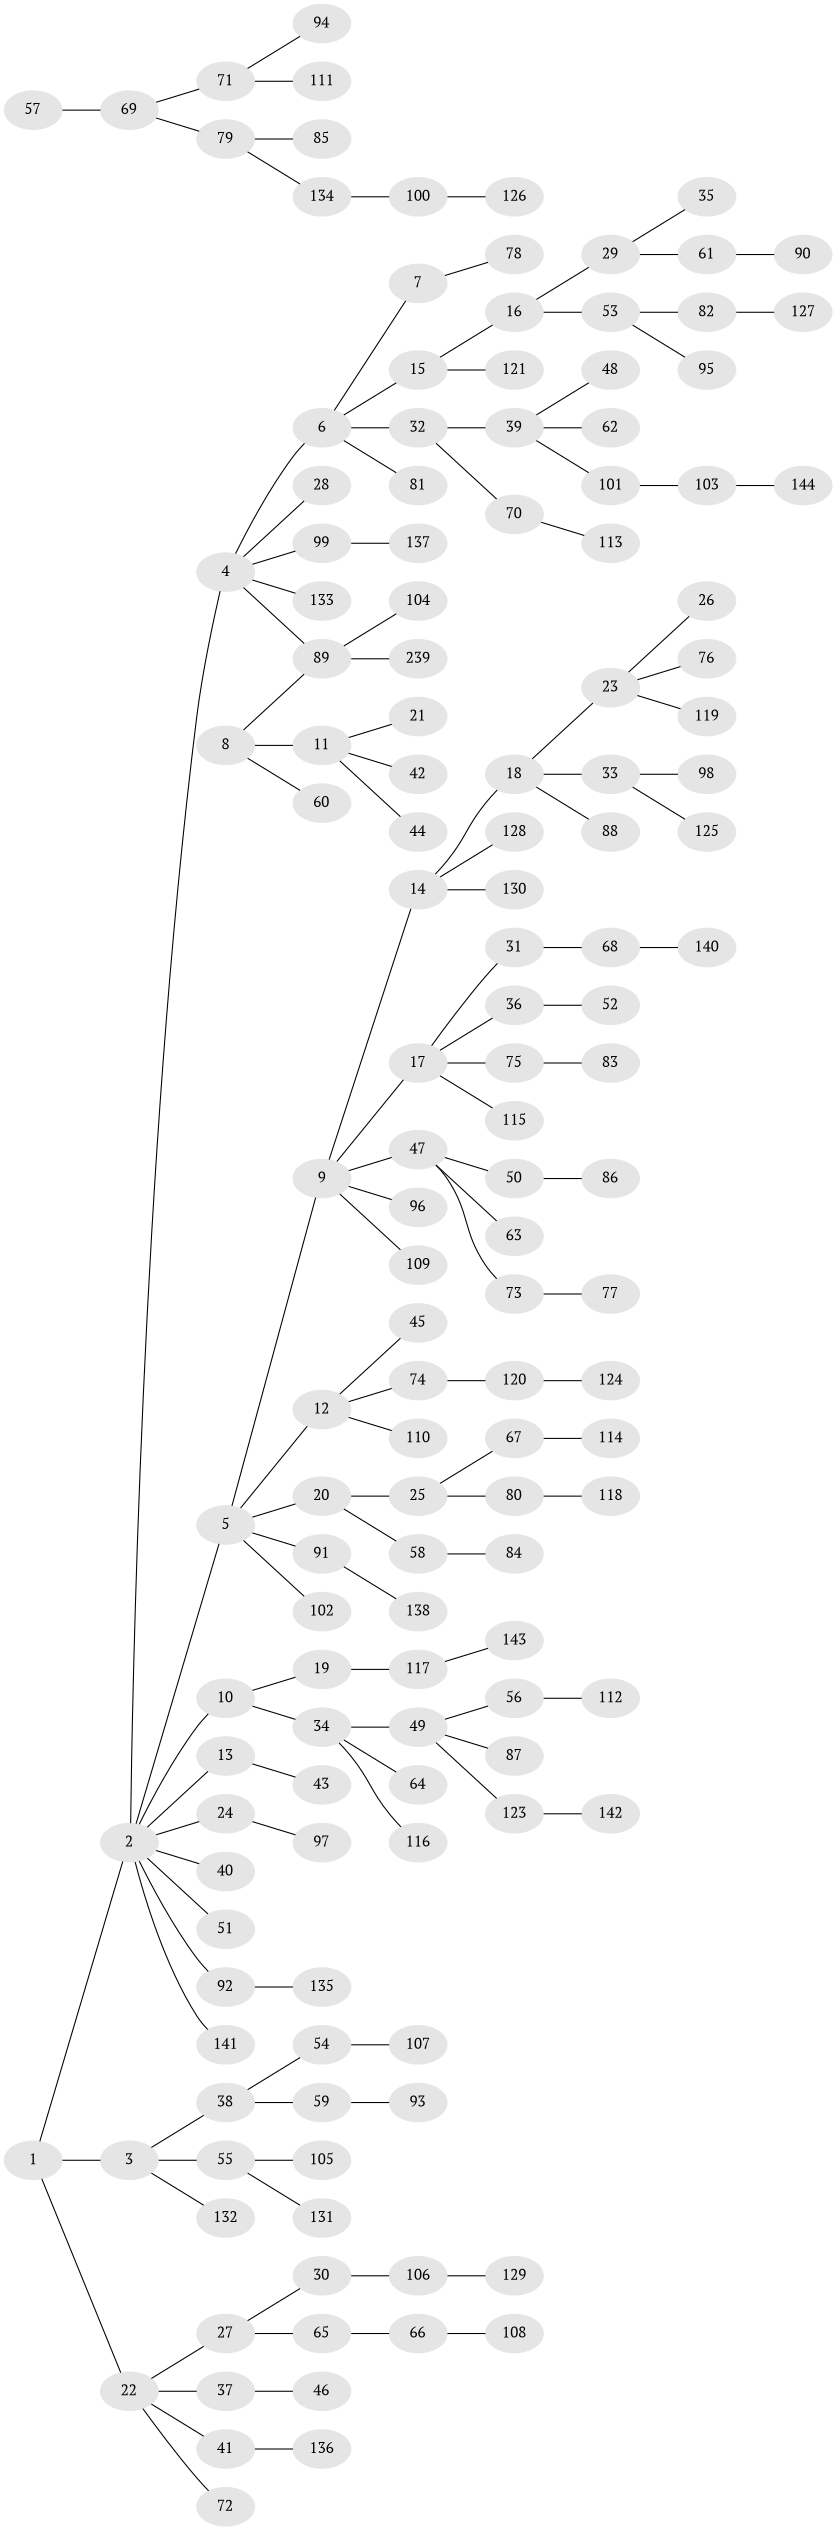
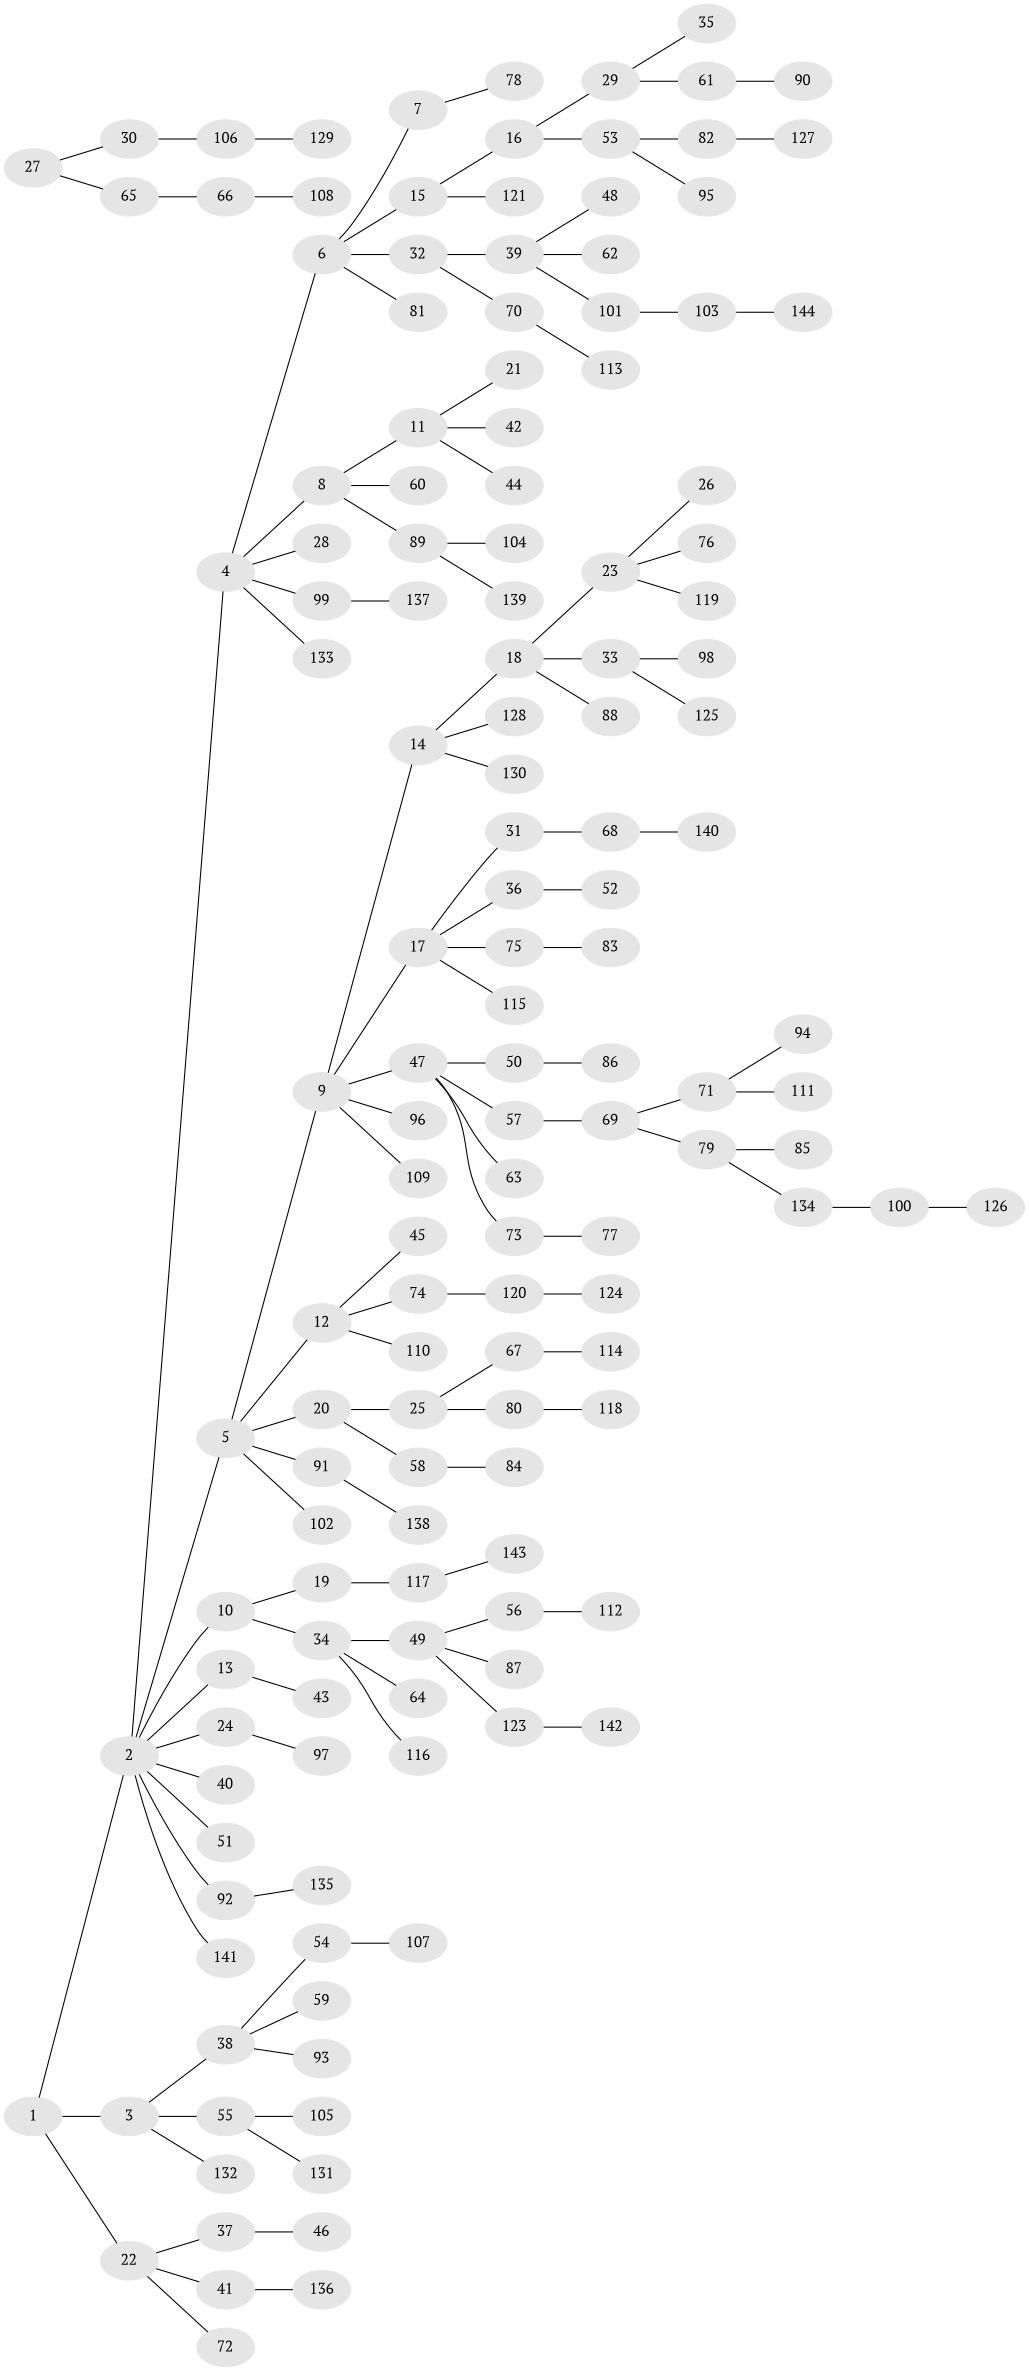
edge "4" -- "89": now "4" -- "8"
node "239": label "239" -> "139"
edge "47" -- "57": added
edge "59" -- "93": now "38" -- "93"
edge "27" -- "22": removed
